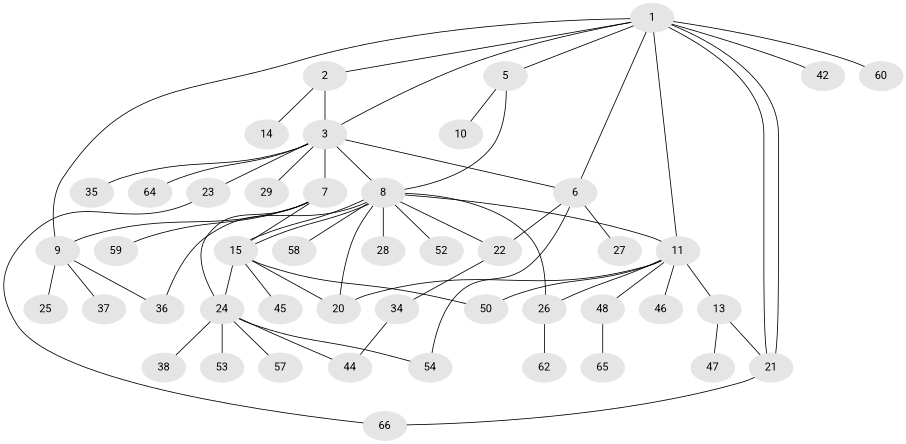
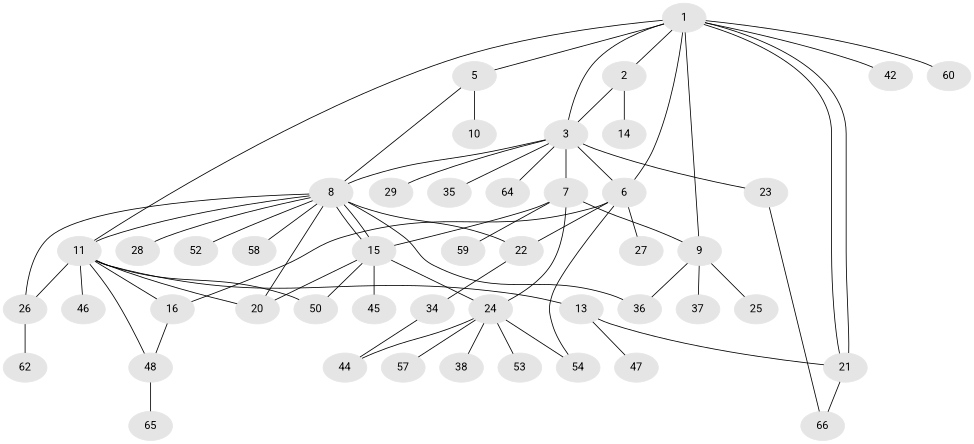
node "16": added
